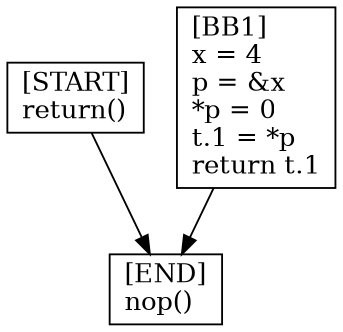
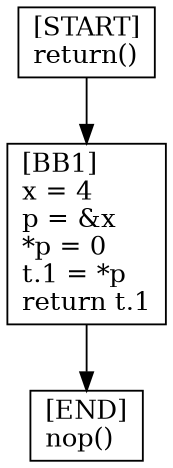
edge "[START] return()" -> "[END] nop()": now "[START] return()" -> "[BB1] x = 4 p = &x *p = 0 t.1 = *p return t.1"
